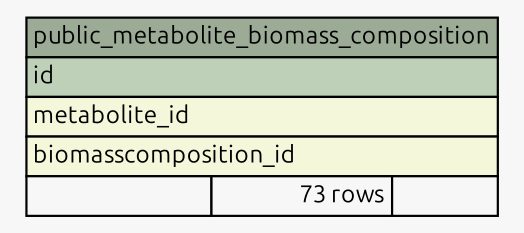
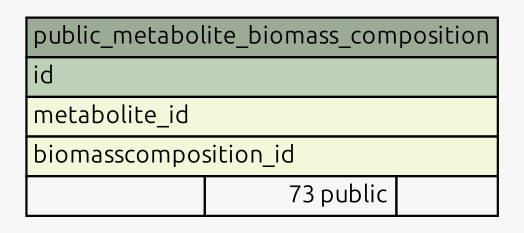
node "public_metabolite_biomass_composition": text "73 rows" -> "73 public"
